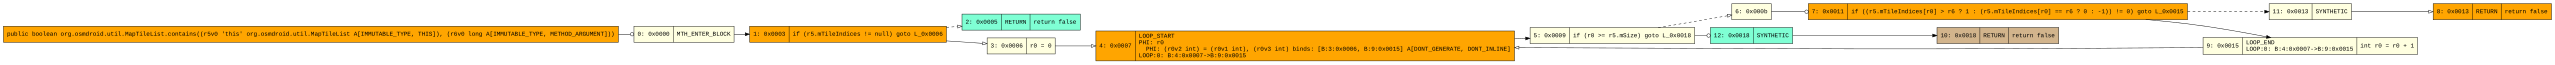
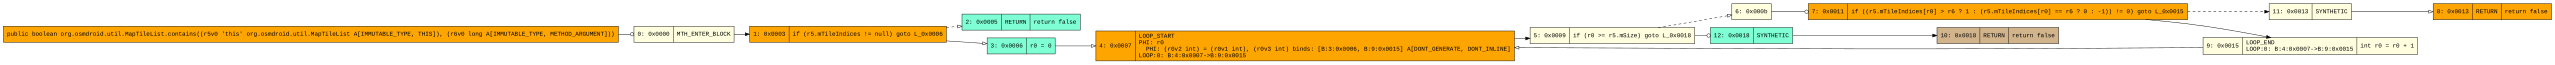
node "3: 0x0006": fillcolor lightyellow -> aquamarine
